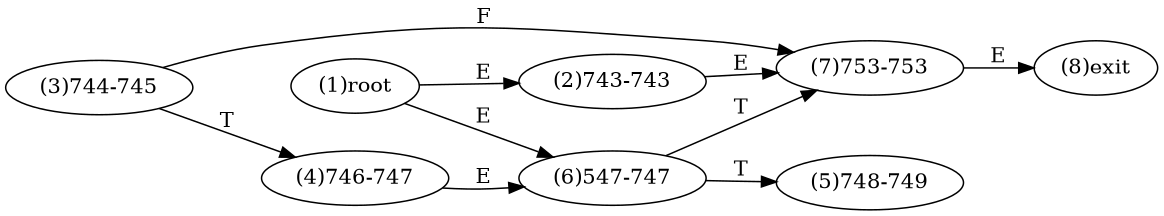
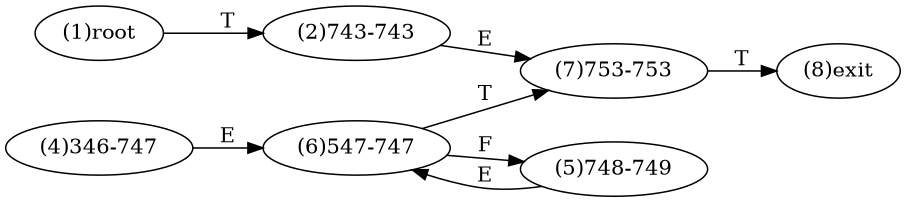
edge "(7)753-753" -> "(8)exit": label "E" -> "T"
edge "(1)root" -> "(2)743-743": label "E" -> "T"
node "(3)744-745": removed
edge "(1)root" -> "(6)547-747": now "(5)748-749" -> "(6)547-747"
edge "(6)547-747" -> "(5)748-749": label "T" -> "F"
node "(4)746-747": label "(4)746-747" -> "(4)346-747"
